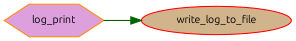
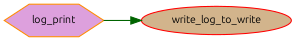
node "write_log_to_file": label "write_log_to_file" -> "write_log_to_write"
